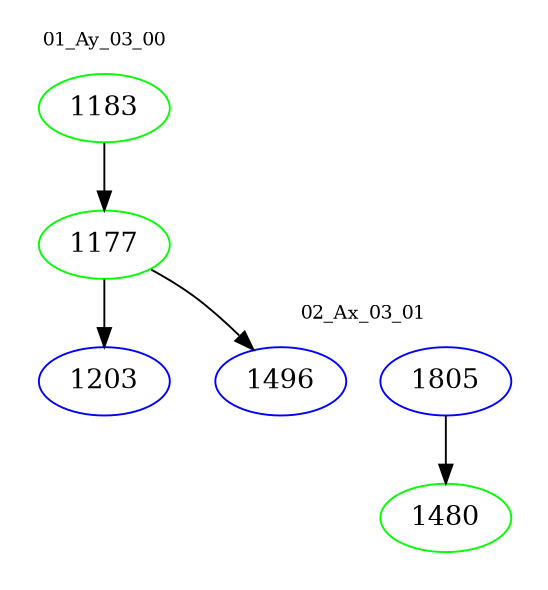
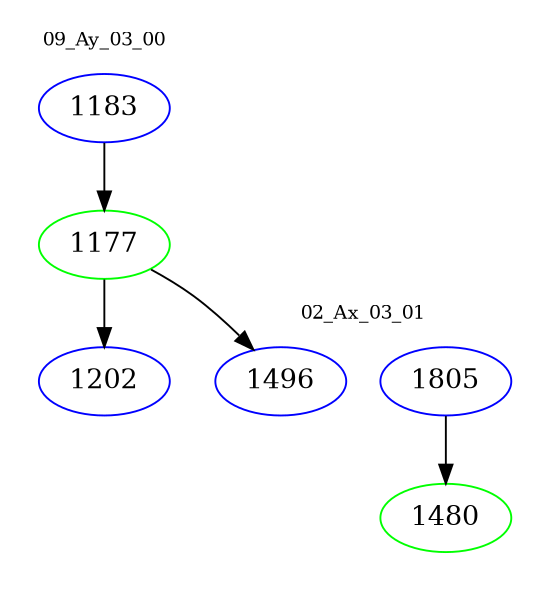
cluster "01_Ay_03_00": label "01_Ay_03_00" -> "09_Ay_03_00"
node "1183": color green -> blue
node "1203": label "1203" -> "1202"
